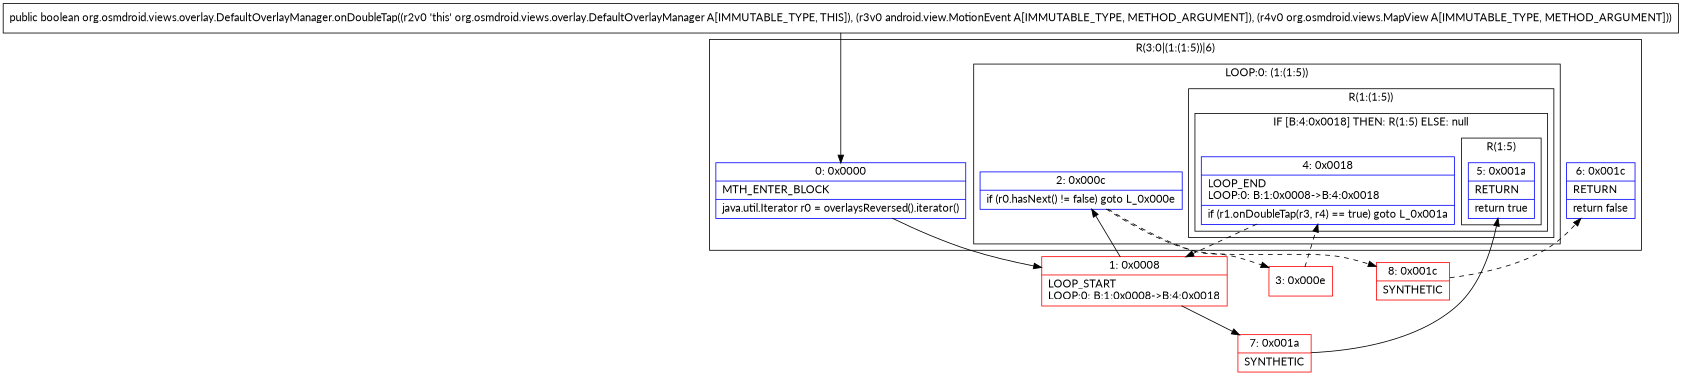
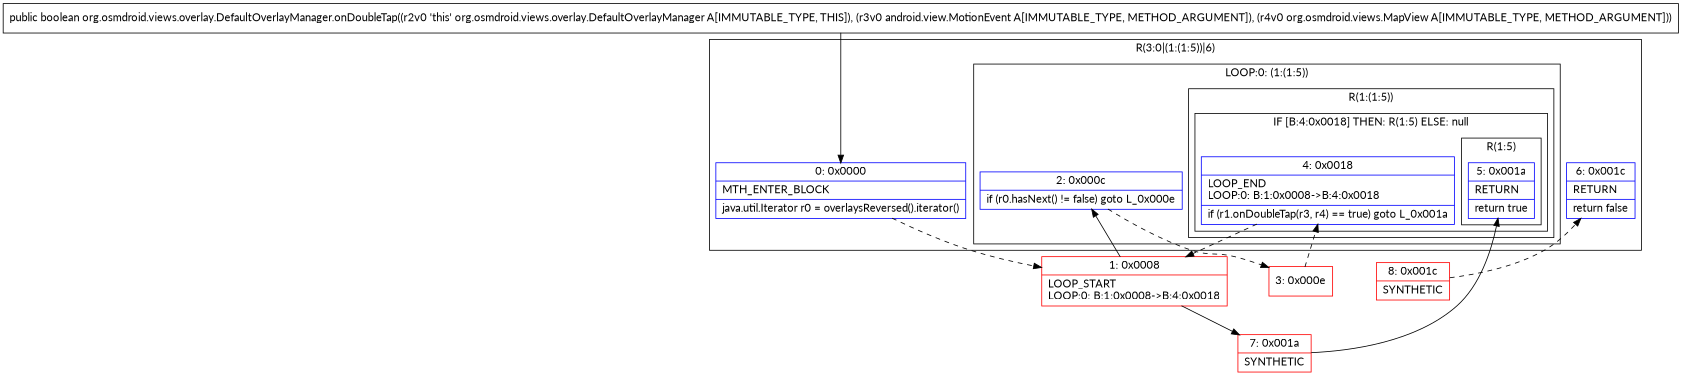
edge "0: 0x0000" -> "1: 0x0008": style solid -> dashed
edge "2: 0x000c" -> "8: 0x001c": removed
